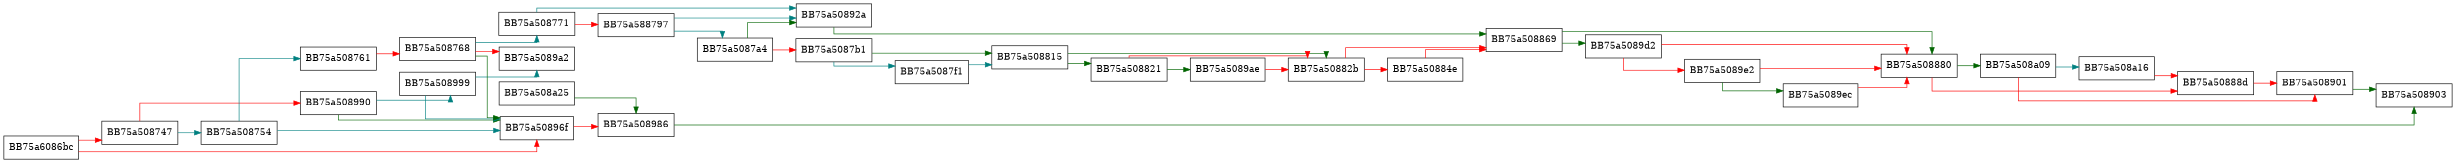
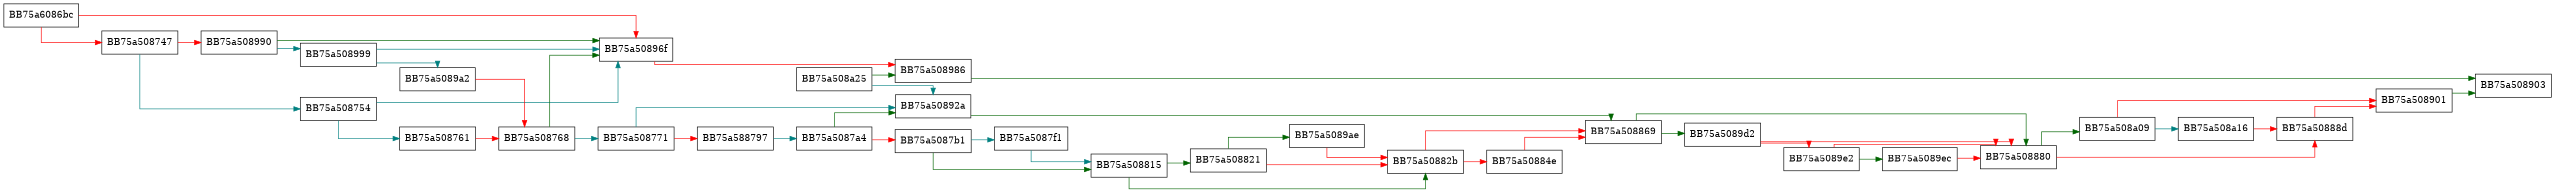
edge "BB75a588797" -> "BB75a50892a": now "BB75a508a25" -> "BB75a50892a"
edge "BB75a508768" -> "BB75a5089a2": reversed
